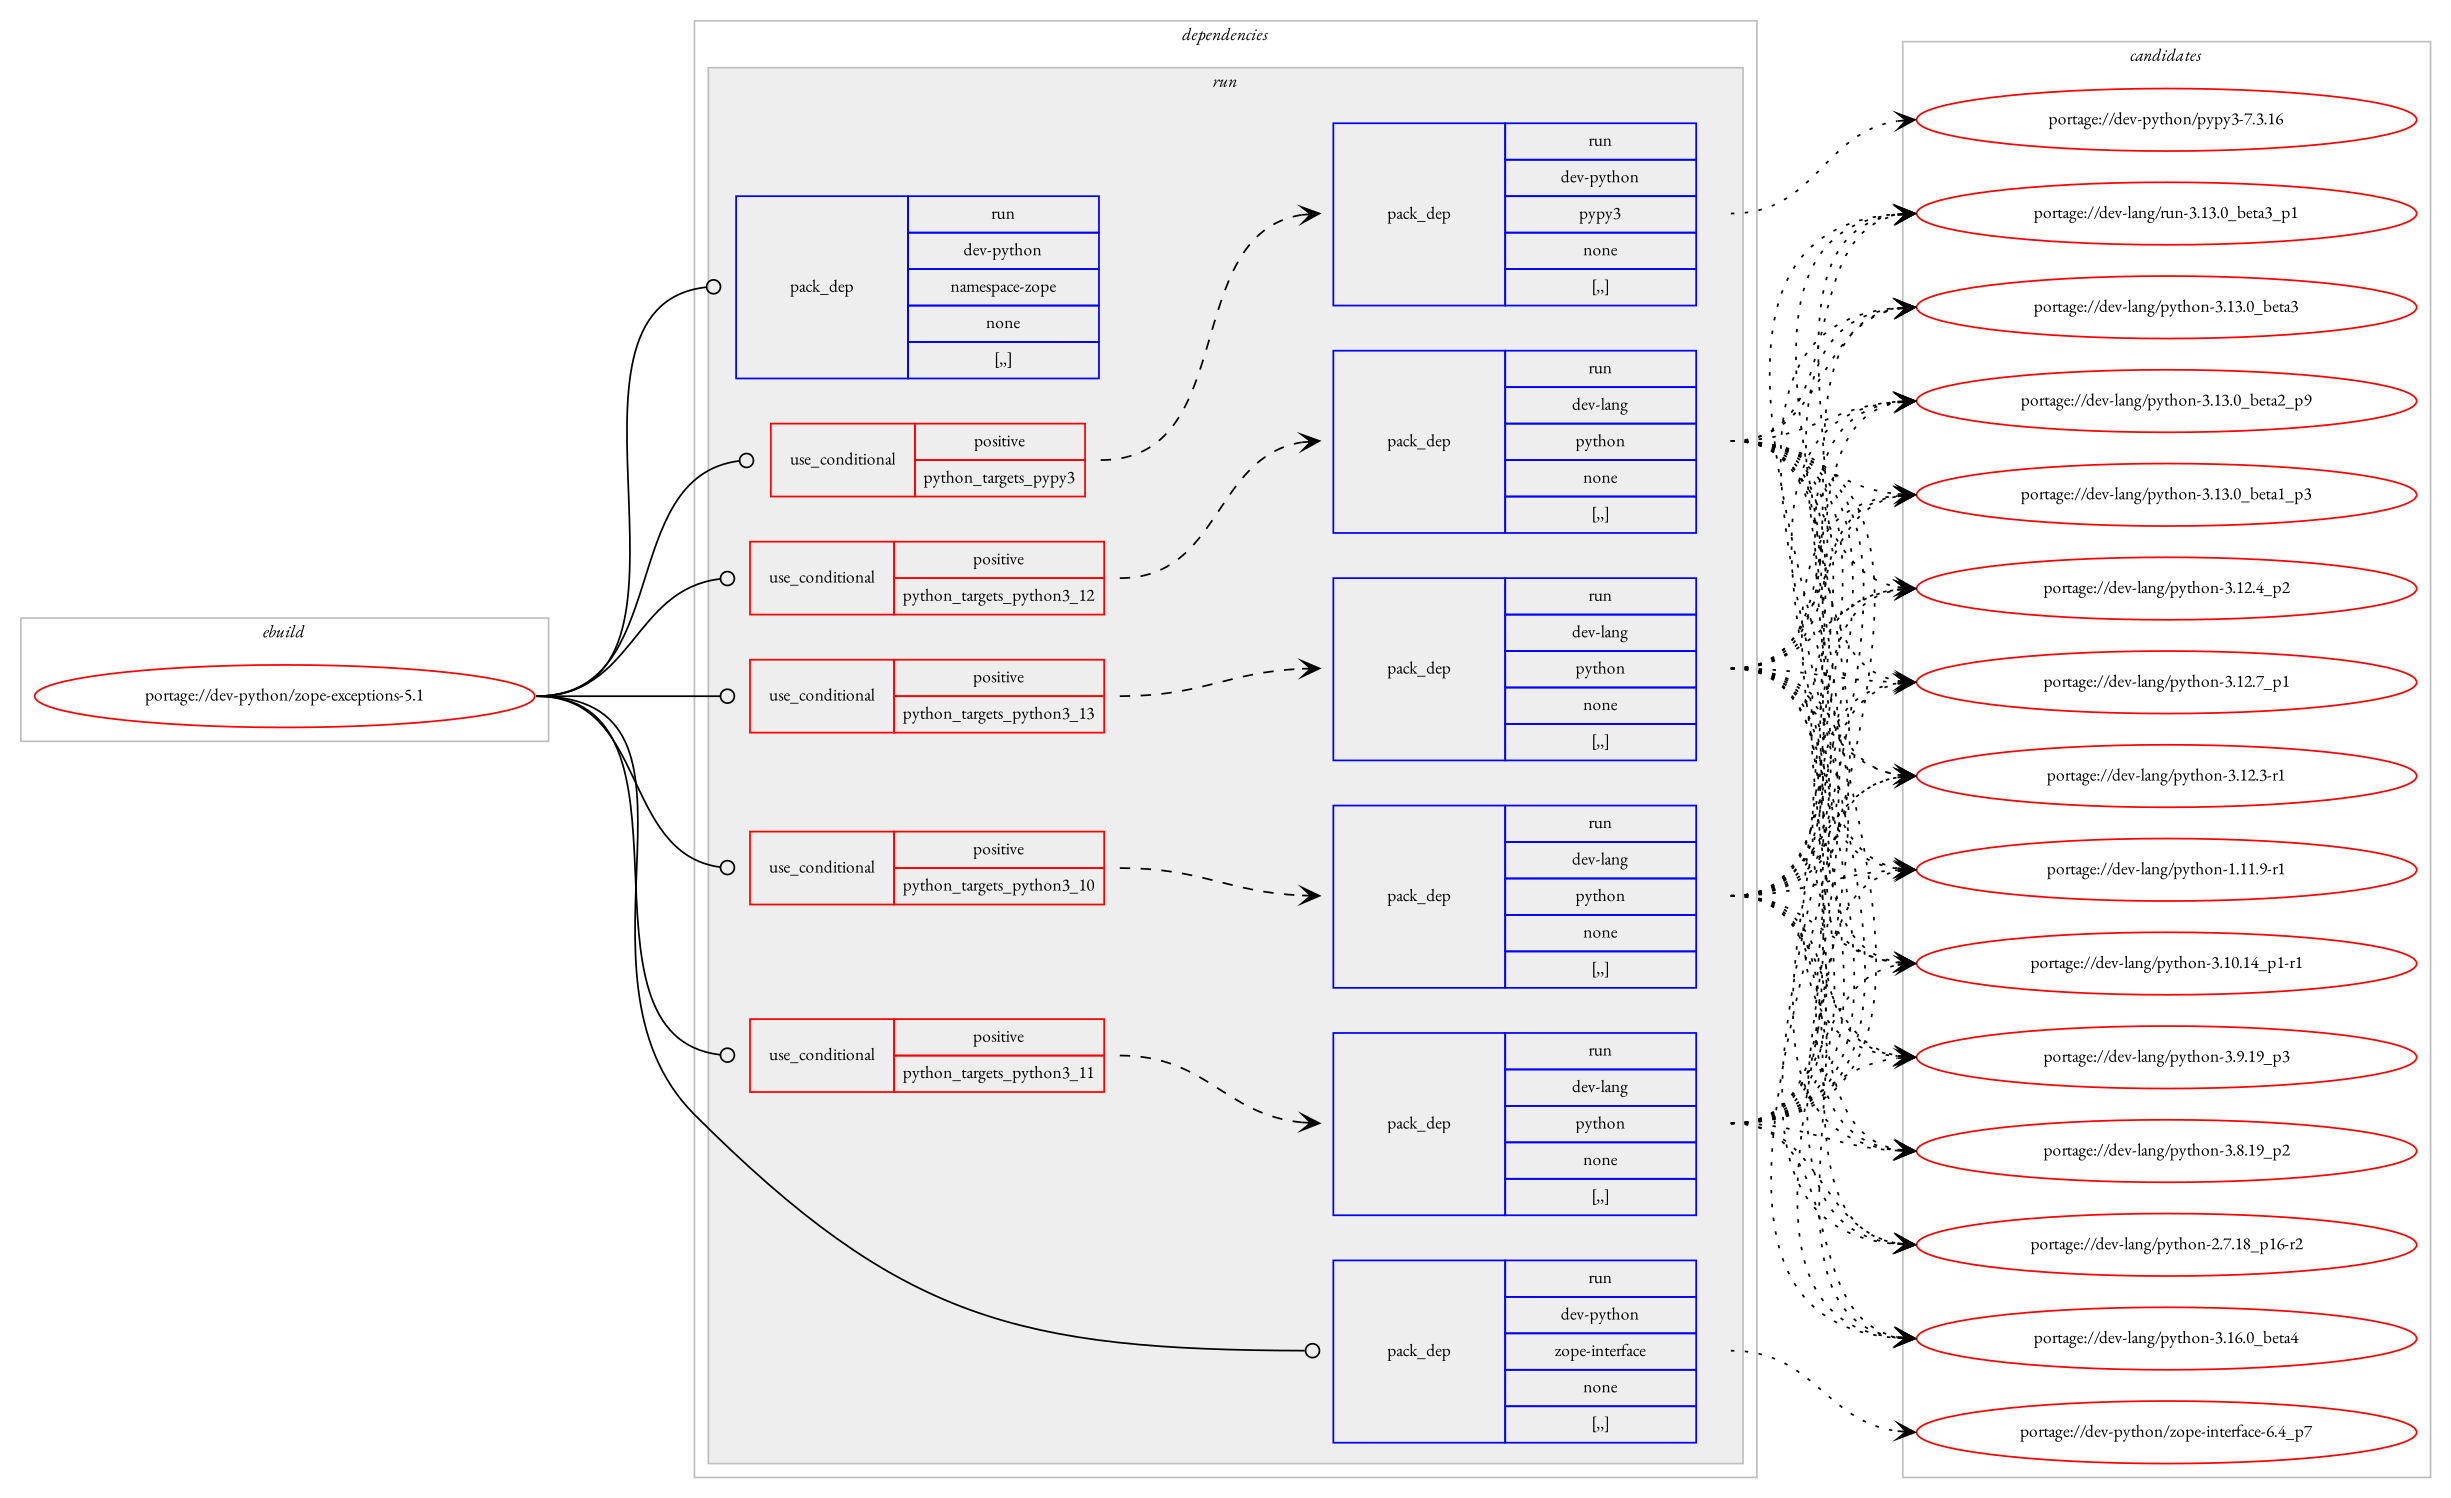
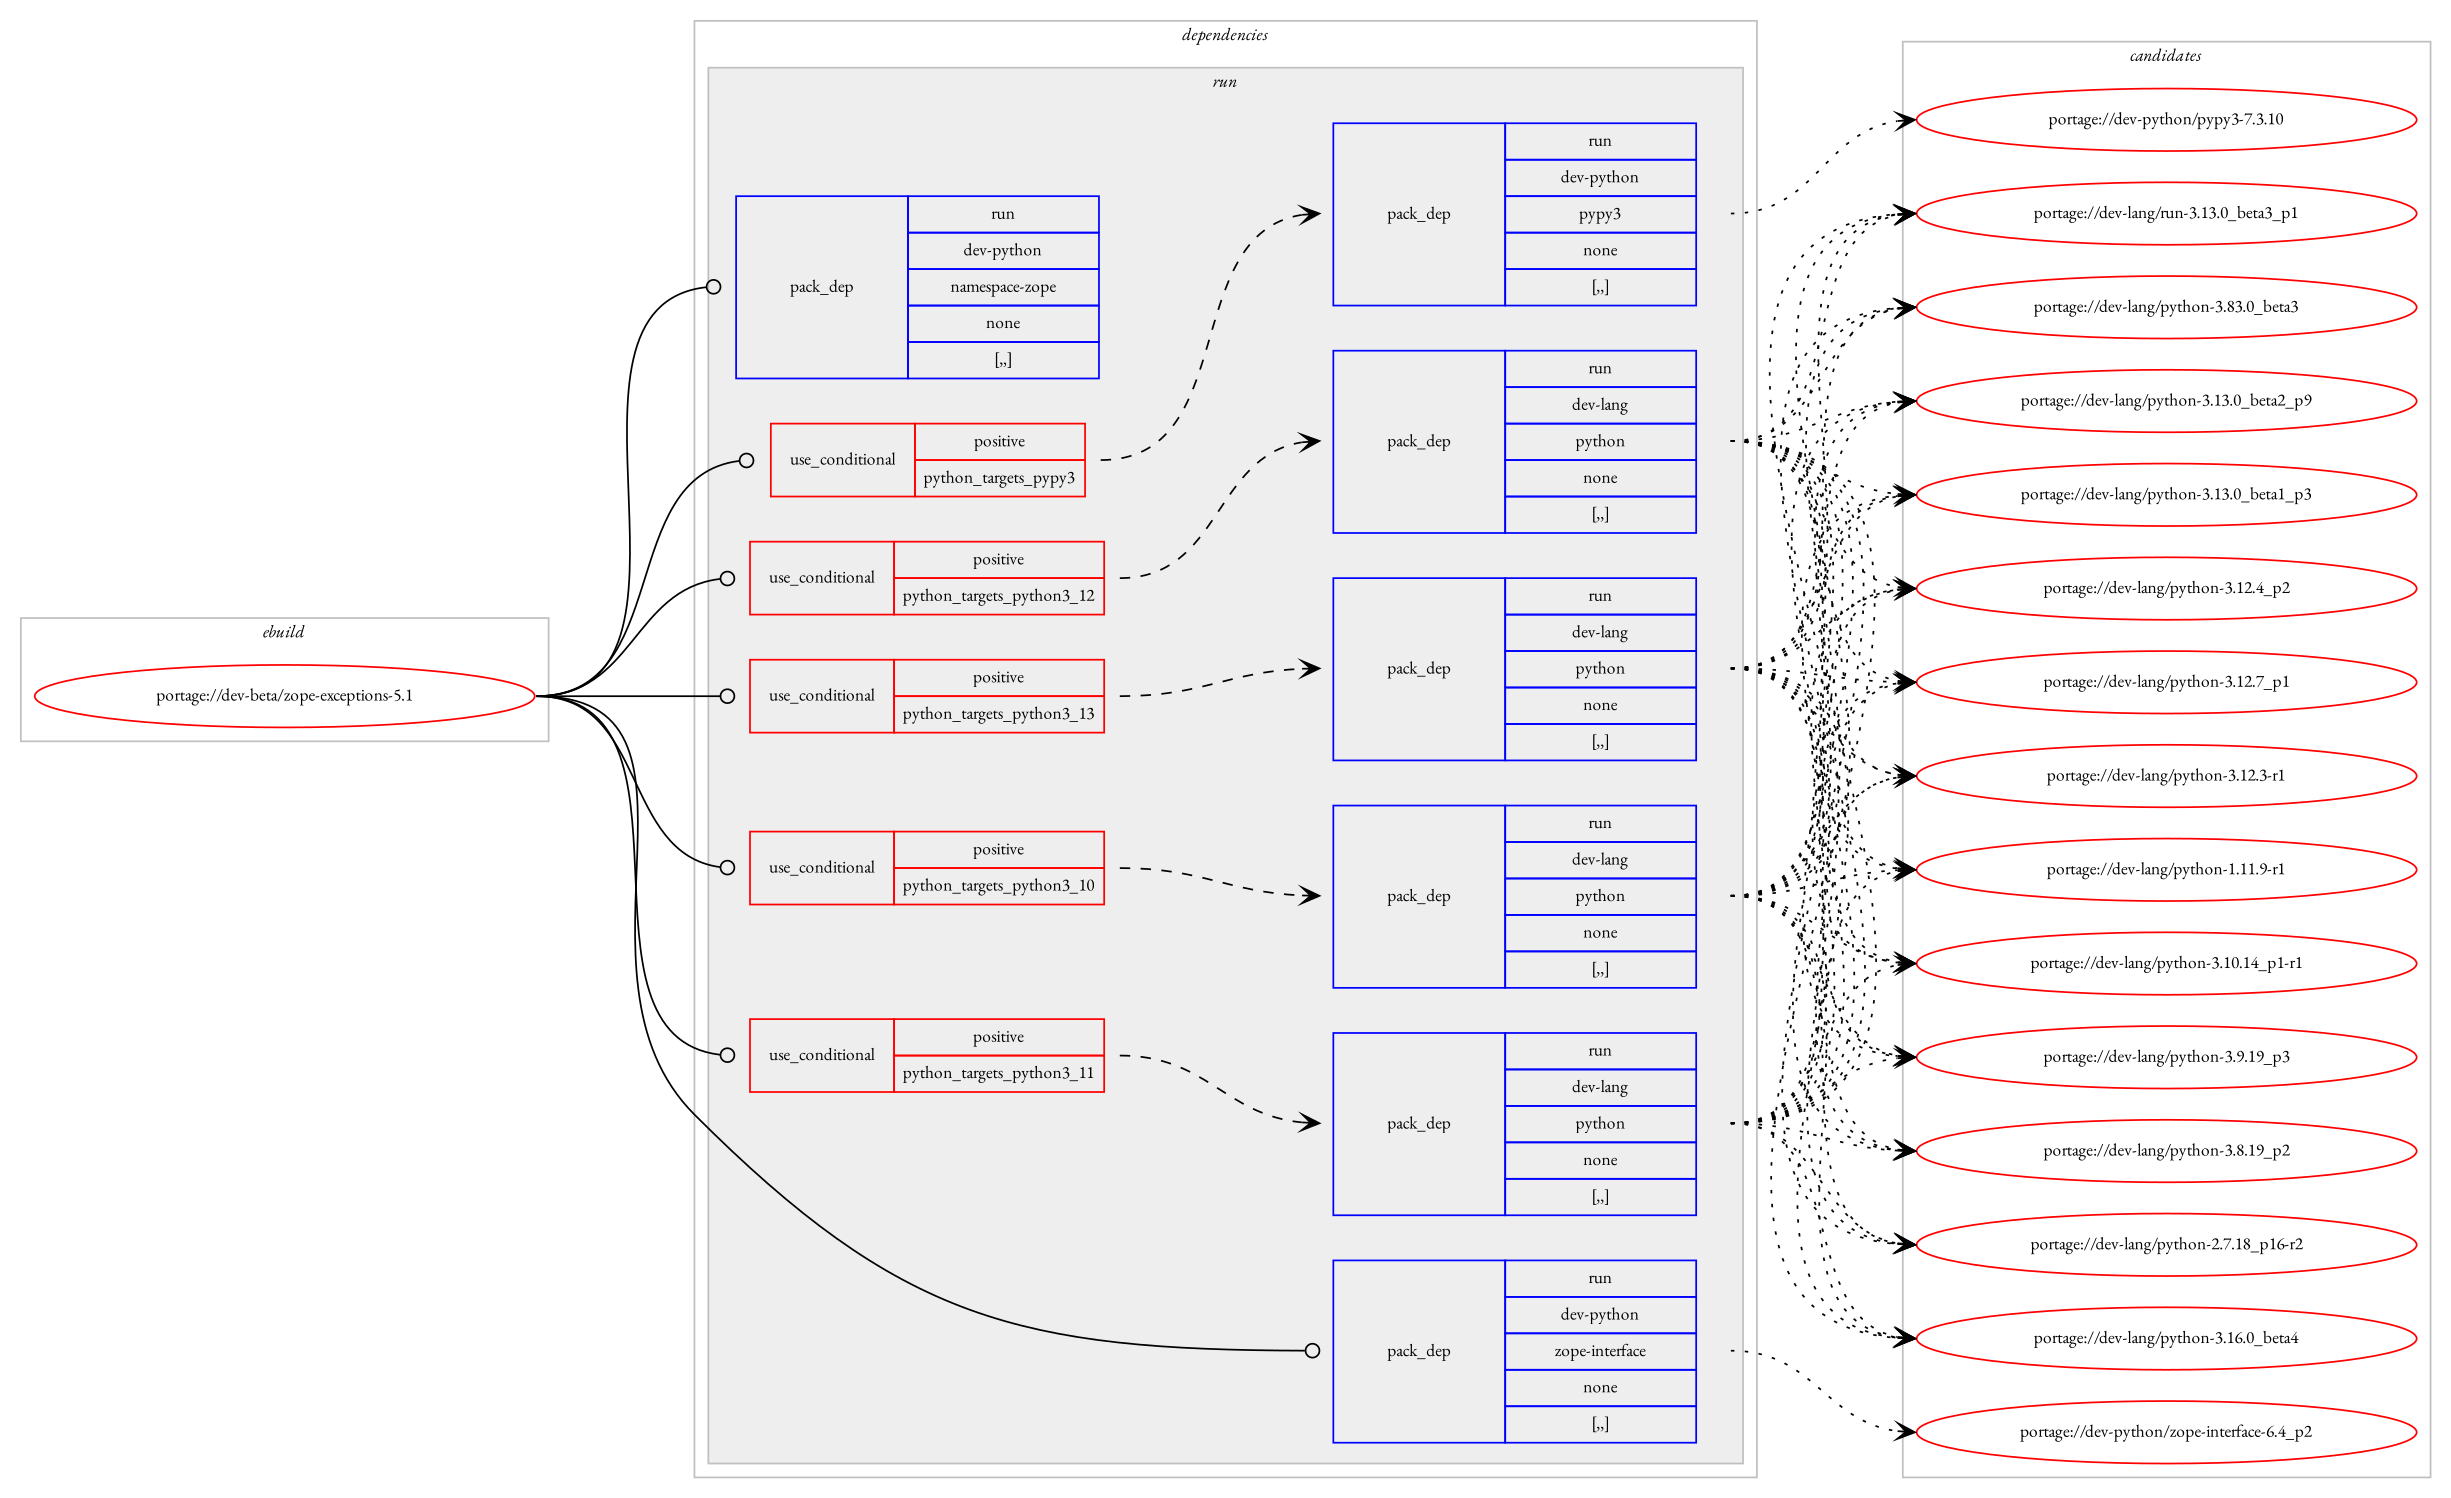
node "portage://dev-python/pypy3-7.3.16": label "portage://dev-python/pypy3-7.3.16" -> "portage://dev-python/pypy3-7.3.10"
node "portage://dev-lang/python-3.13.0_beta3": label "portage://dev-lang/python-3.13.0_beta3" -> "portage://dev-lang/python-3.83.0_beta3"
node "portage://dev-python/zope-exceptions-5.1": label "portage://dev-python/zope-exceptions-5.1" -> "portage://dev-beta/zope-exceptions-5.1"
node "portage://dev-python/zope-interface-6.4_p7": label "portage://dev-python/zope-interface-6.4_p7" -> "portage://dev-python/zope-interface-6.4_p2"
